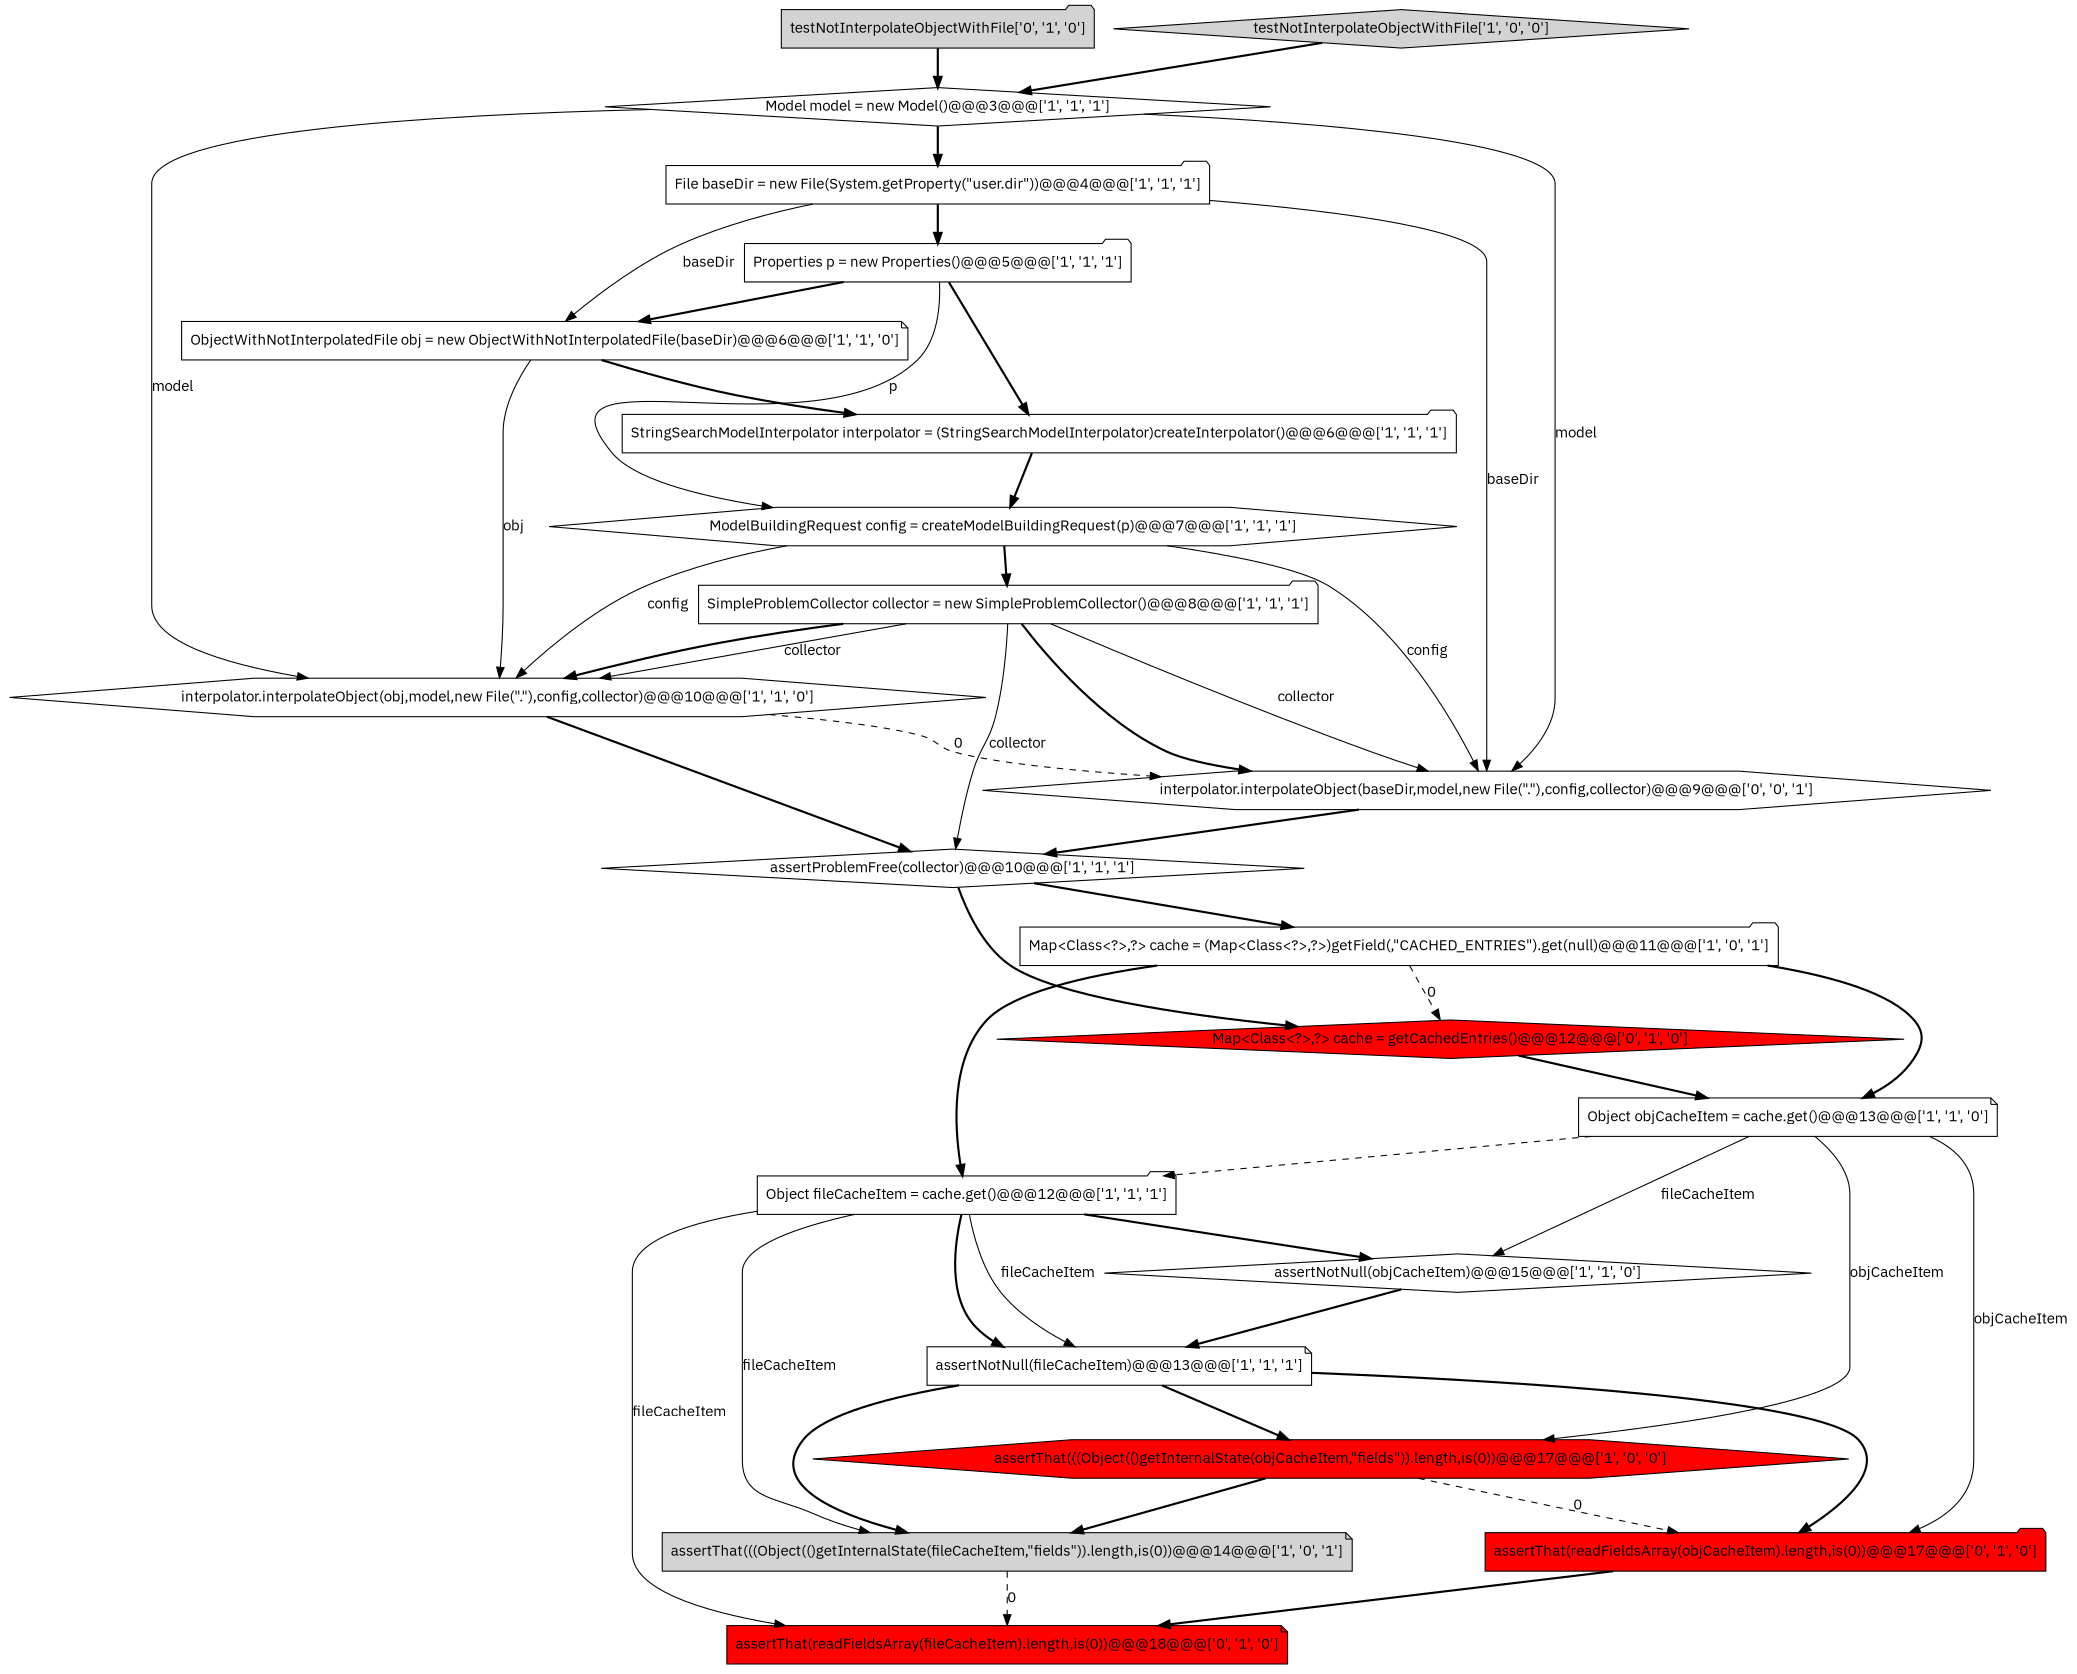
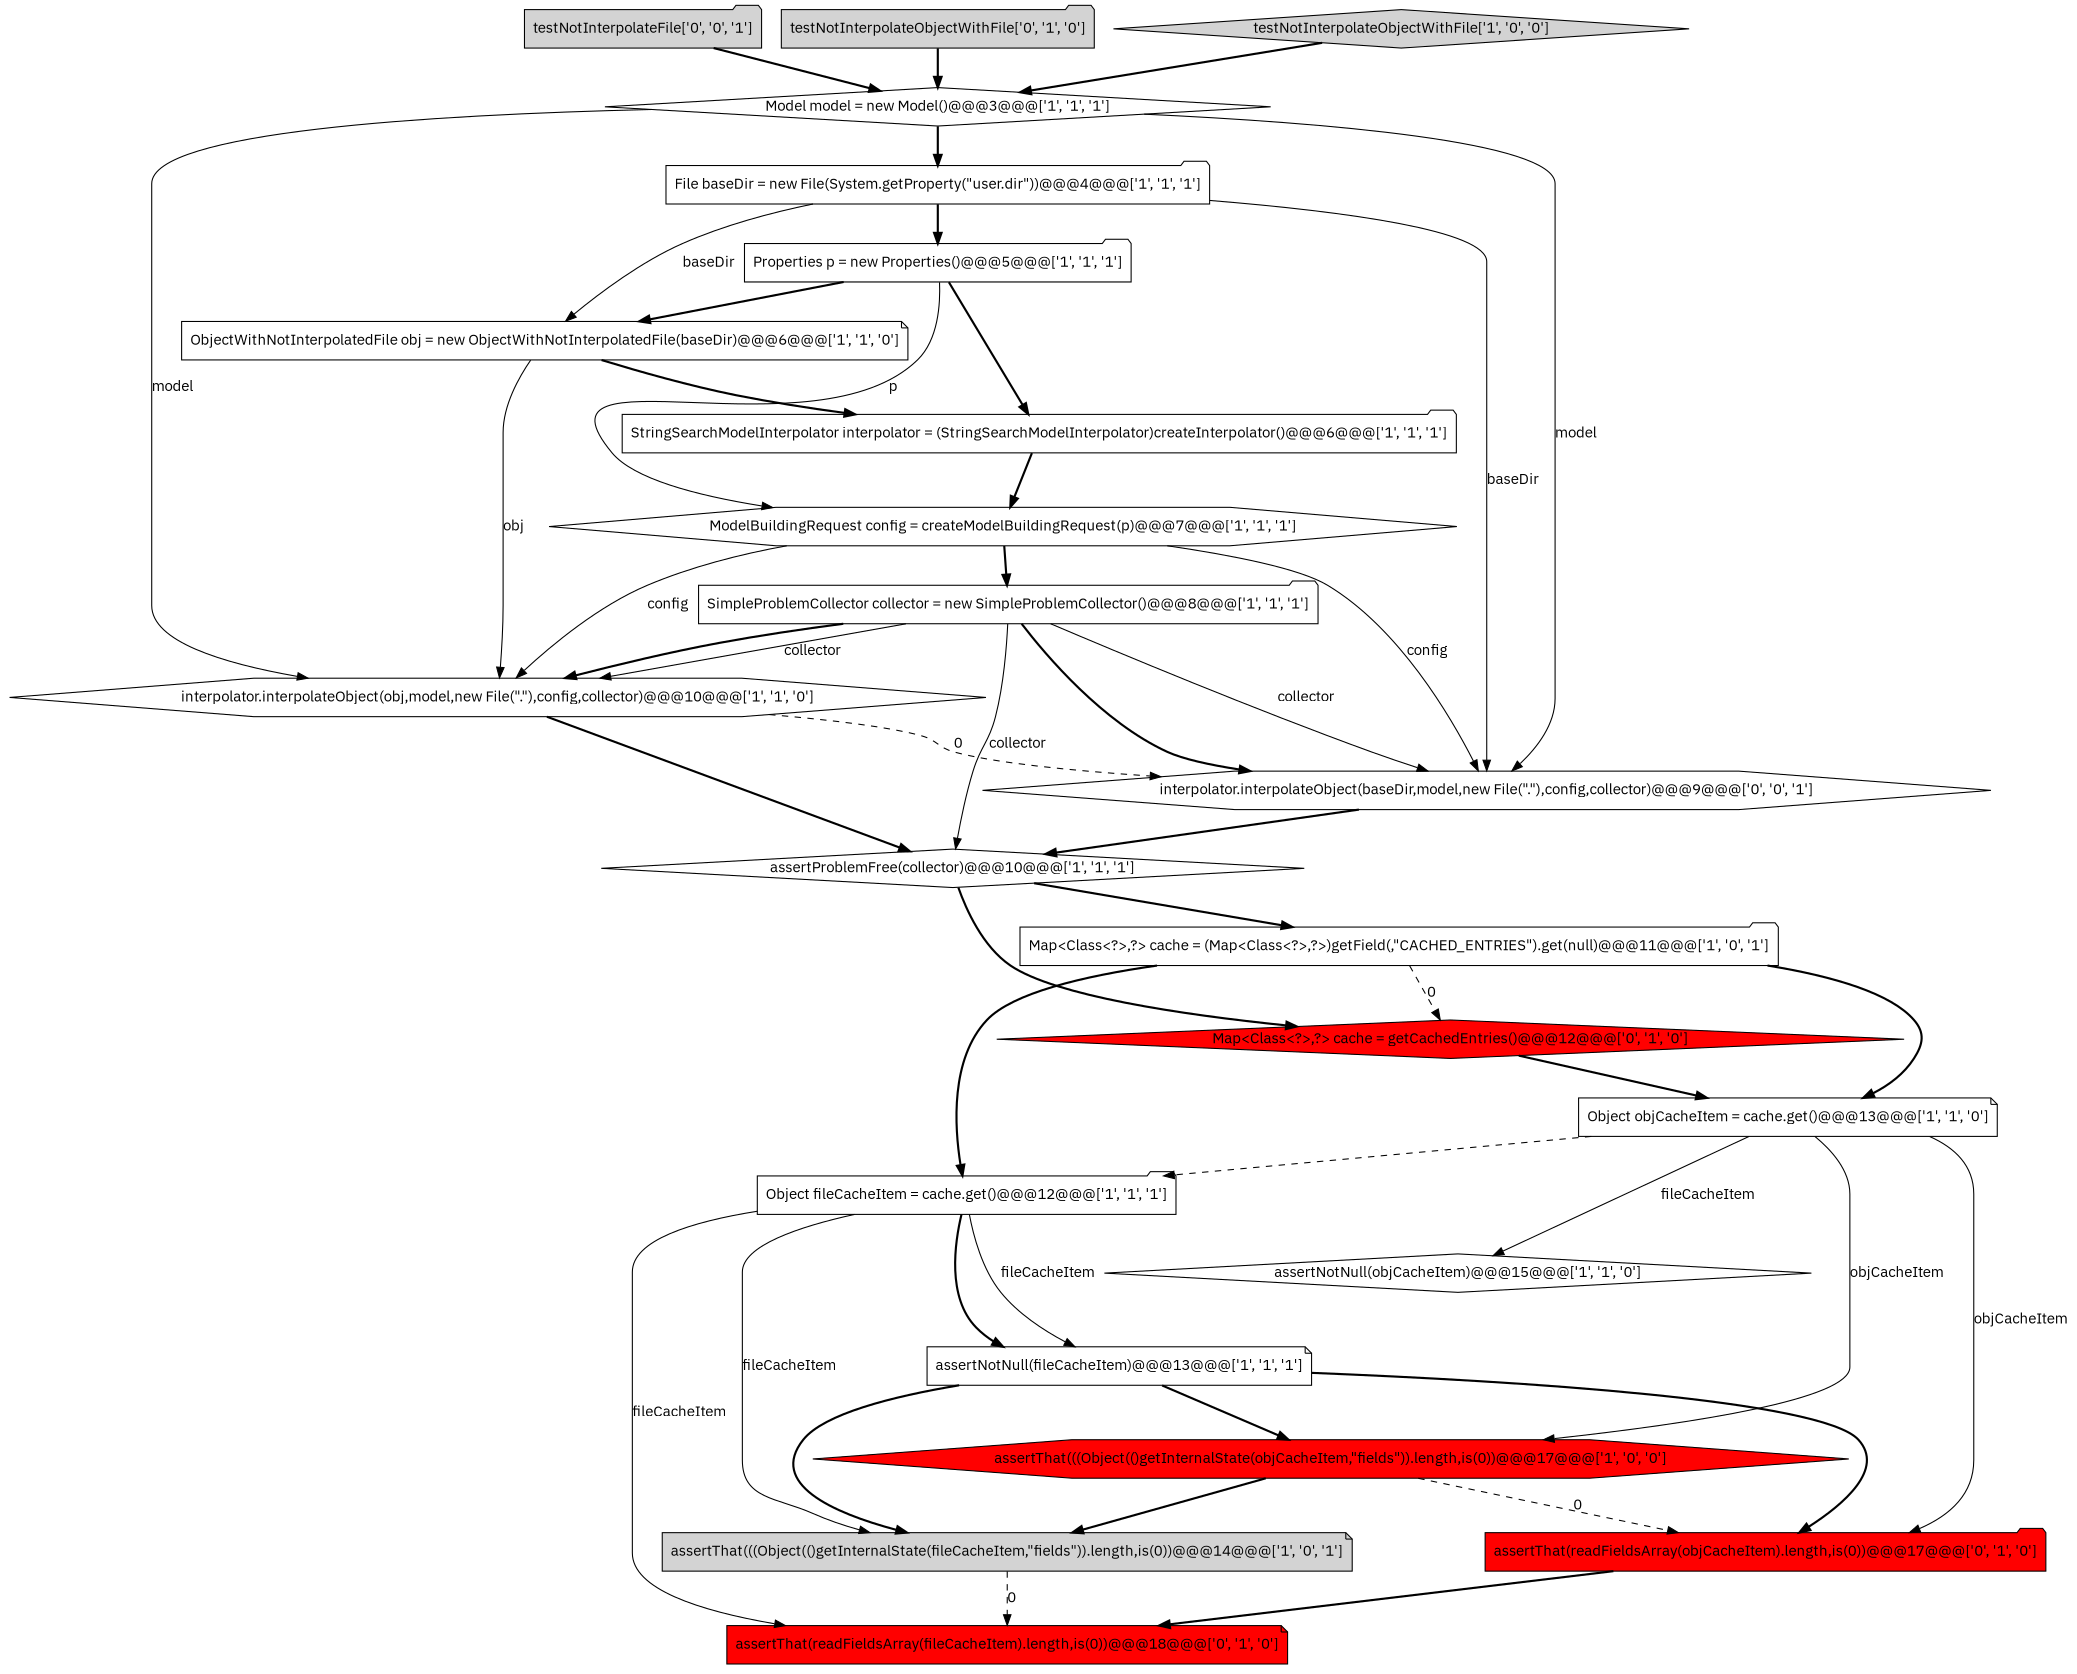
node "testNotInterpolateFile['0', '0', '1']": added
edge "Object fileCacheItem = cache.get()@@@12@@@['1', '1', '1']" -> "assertNotNull(objCacheItem)@@@15@@@['1', '1', '0']": removed
edge "assertNotNull(objCacheItem)@@@15@@@['1', '1', '0']" -> "assertNotNull(fileCacheItem)@@@13@@@['1', '1', '1']": removed
